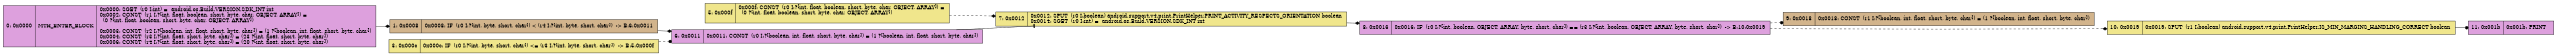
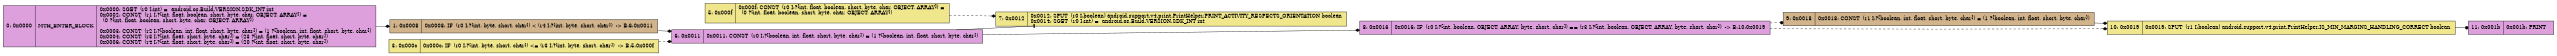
edge "7: 0x0012" -> "8: 0x0016": now "6: 0x0011" -> "8: 0x0016"
edge "9: 0x0018" -> "10: 0x0019": added
edge "3: 0x000c" -> "6: 0x0011": arrowhead dot -> diamond
